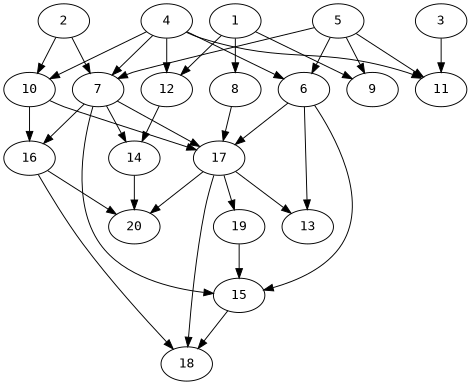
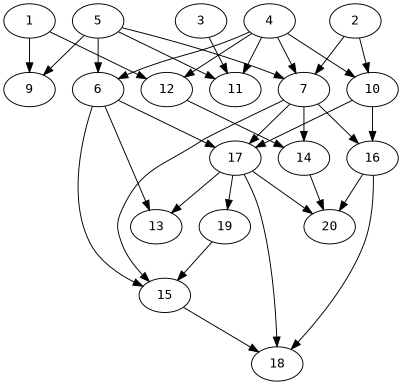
node "8": removed
